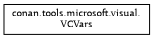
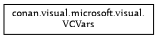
node "conan.tools.microsoft.visual. VCVars": label "conan.tools.microsoft.visual. VCVars" -> "conan.visual.microsoft.visual. VCVars"
